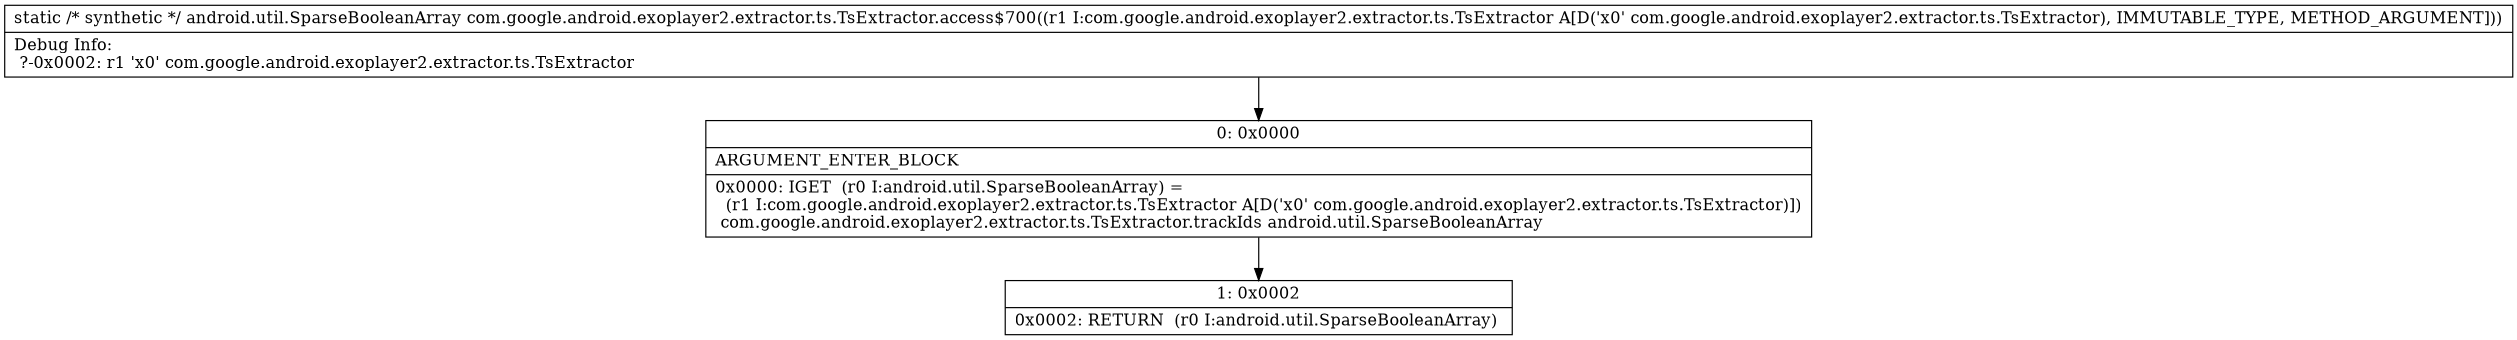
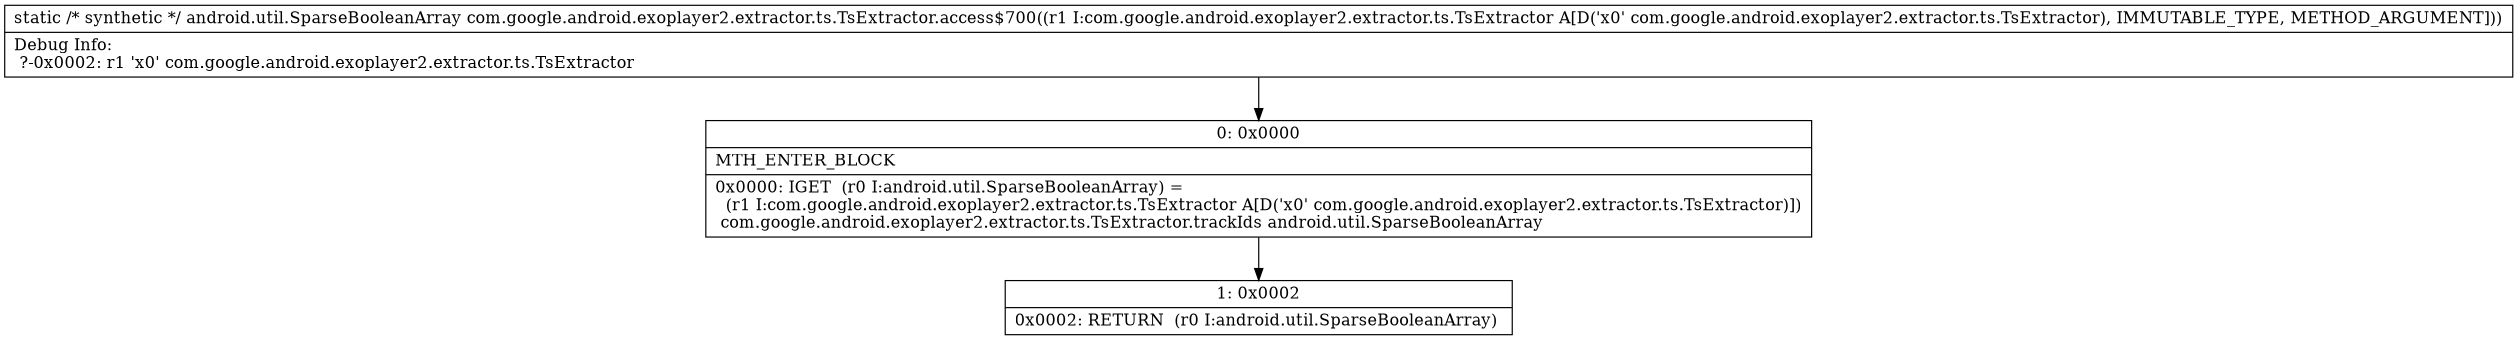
node "0: 0x0000": text "ARGUMENT_ENTER_BLOCK" -> "MTH_ENTER_BLOCK"
